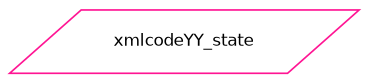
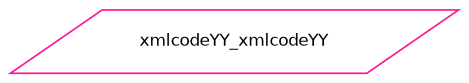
node "xmlcodeYY_state": label "xmlcodeYY_state" -> "xmlcodeYY_xmlcodeYY"
